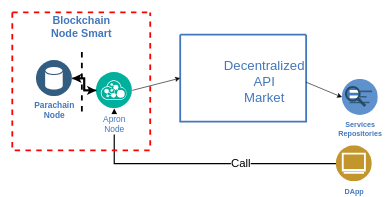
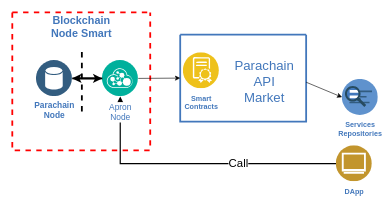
node "Smart Contracts": added
node "Decentralized API Market": label "Decentralized API Market" -> "Parachain API Market"
node "Apron Node": moved (114, 90) -> (120, 78)
